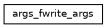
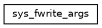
node "args_fwrite_args": label "args_fwrite_args" -> "sys_fwrite_args"
